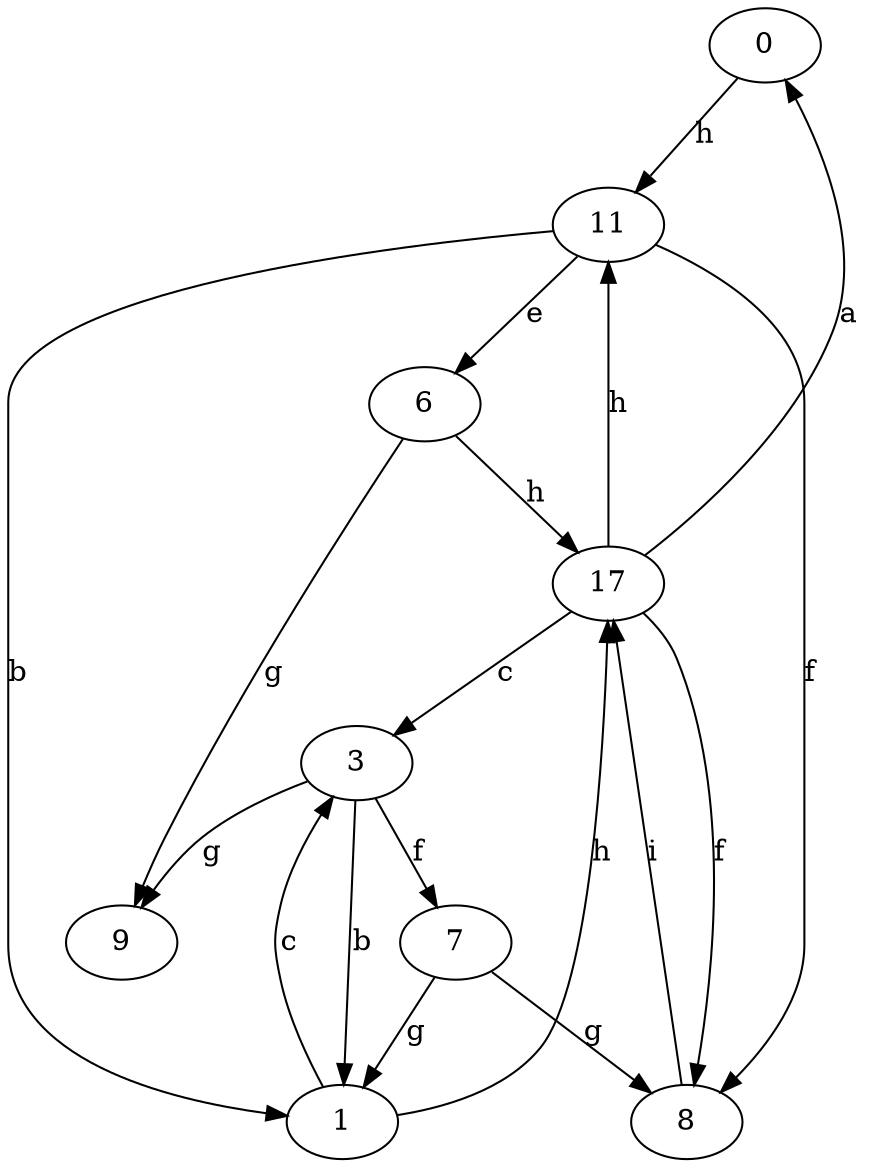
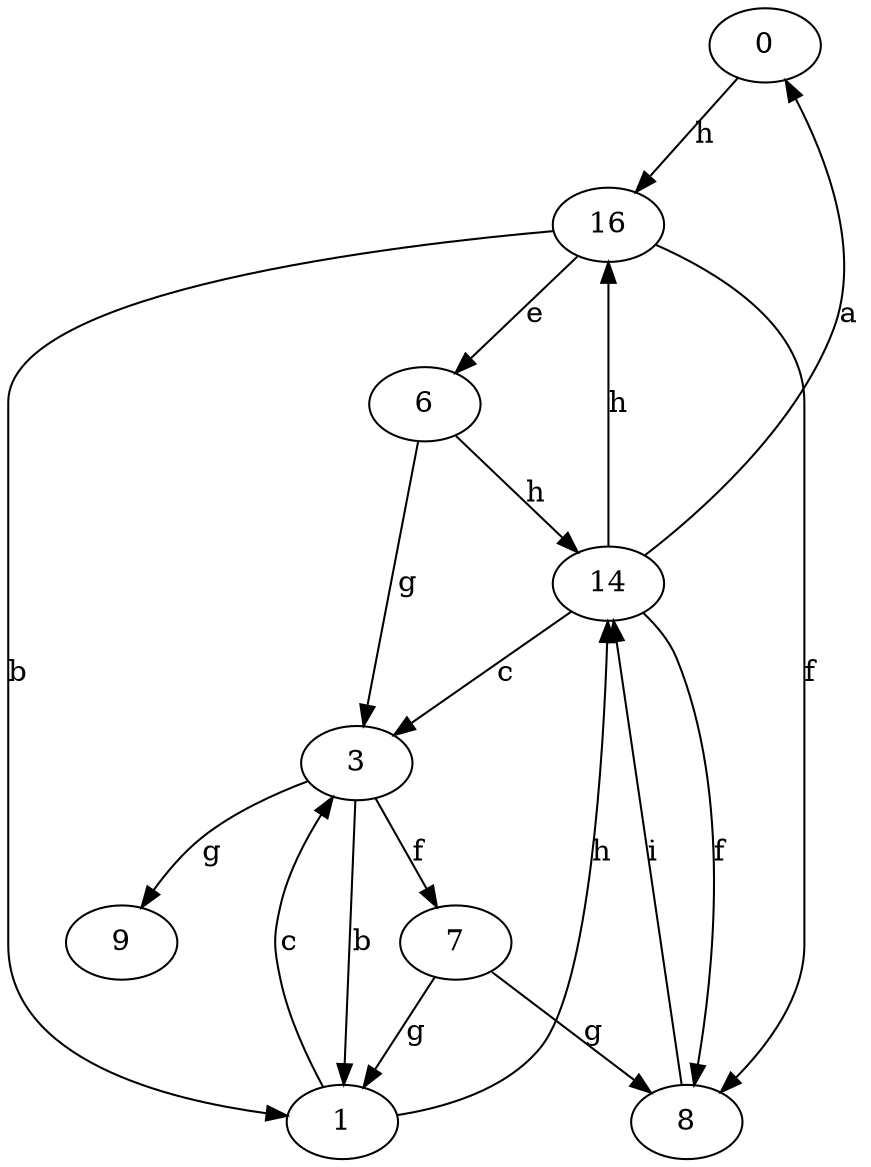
node "11": label "11" -> "16"
node "17": label "17" -> "14"
edge "6" -> "9": now "6" -> "3"
